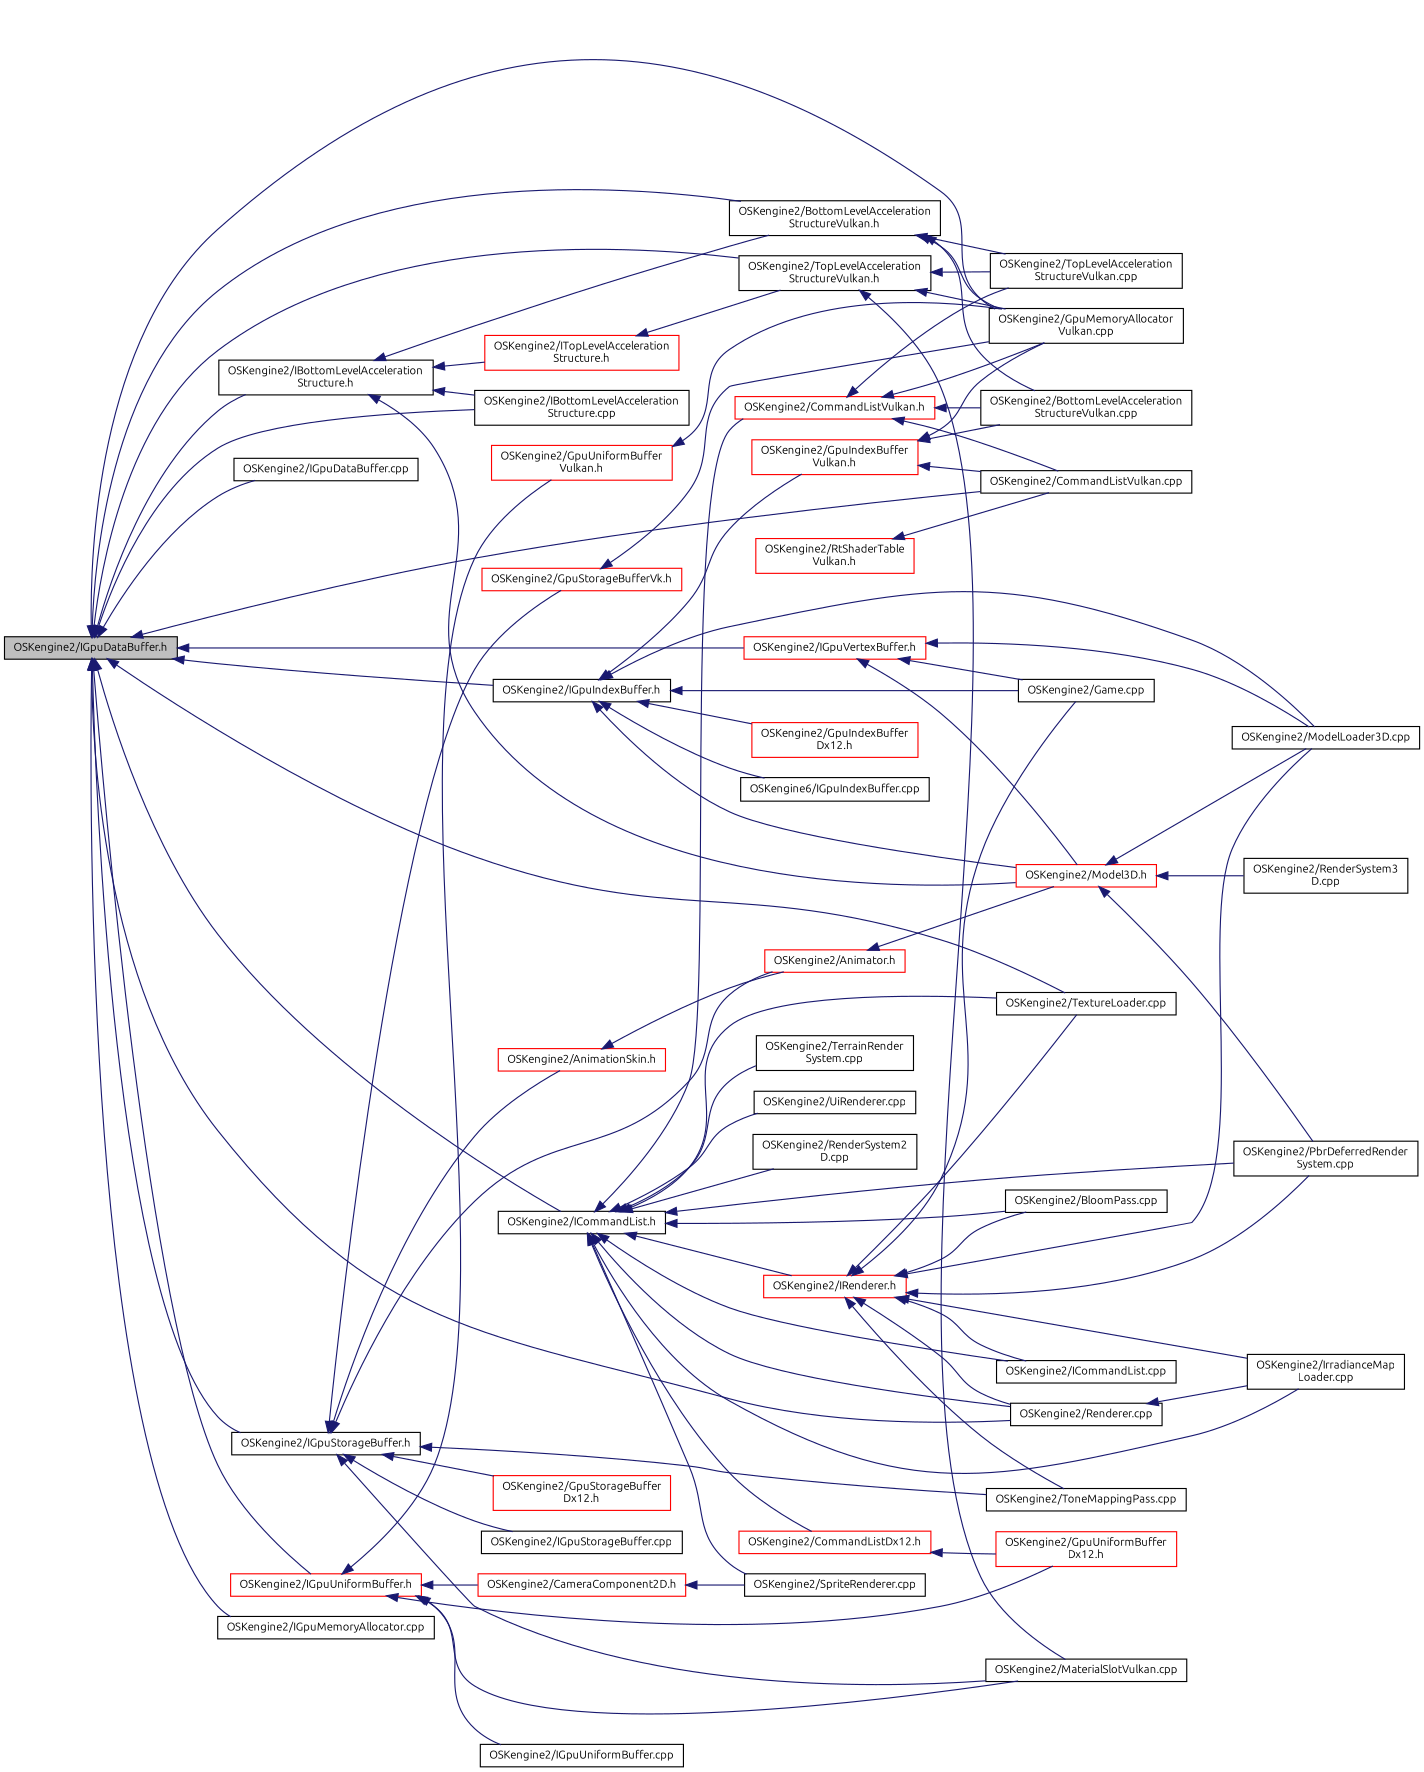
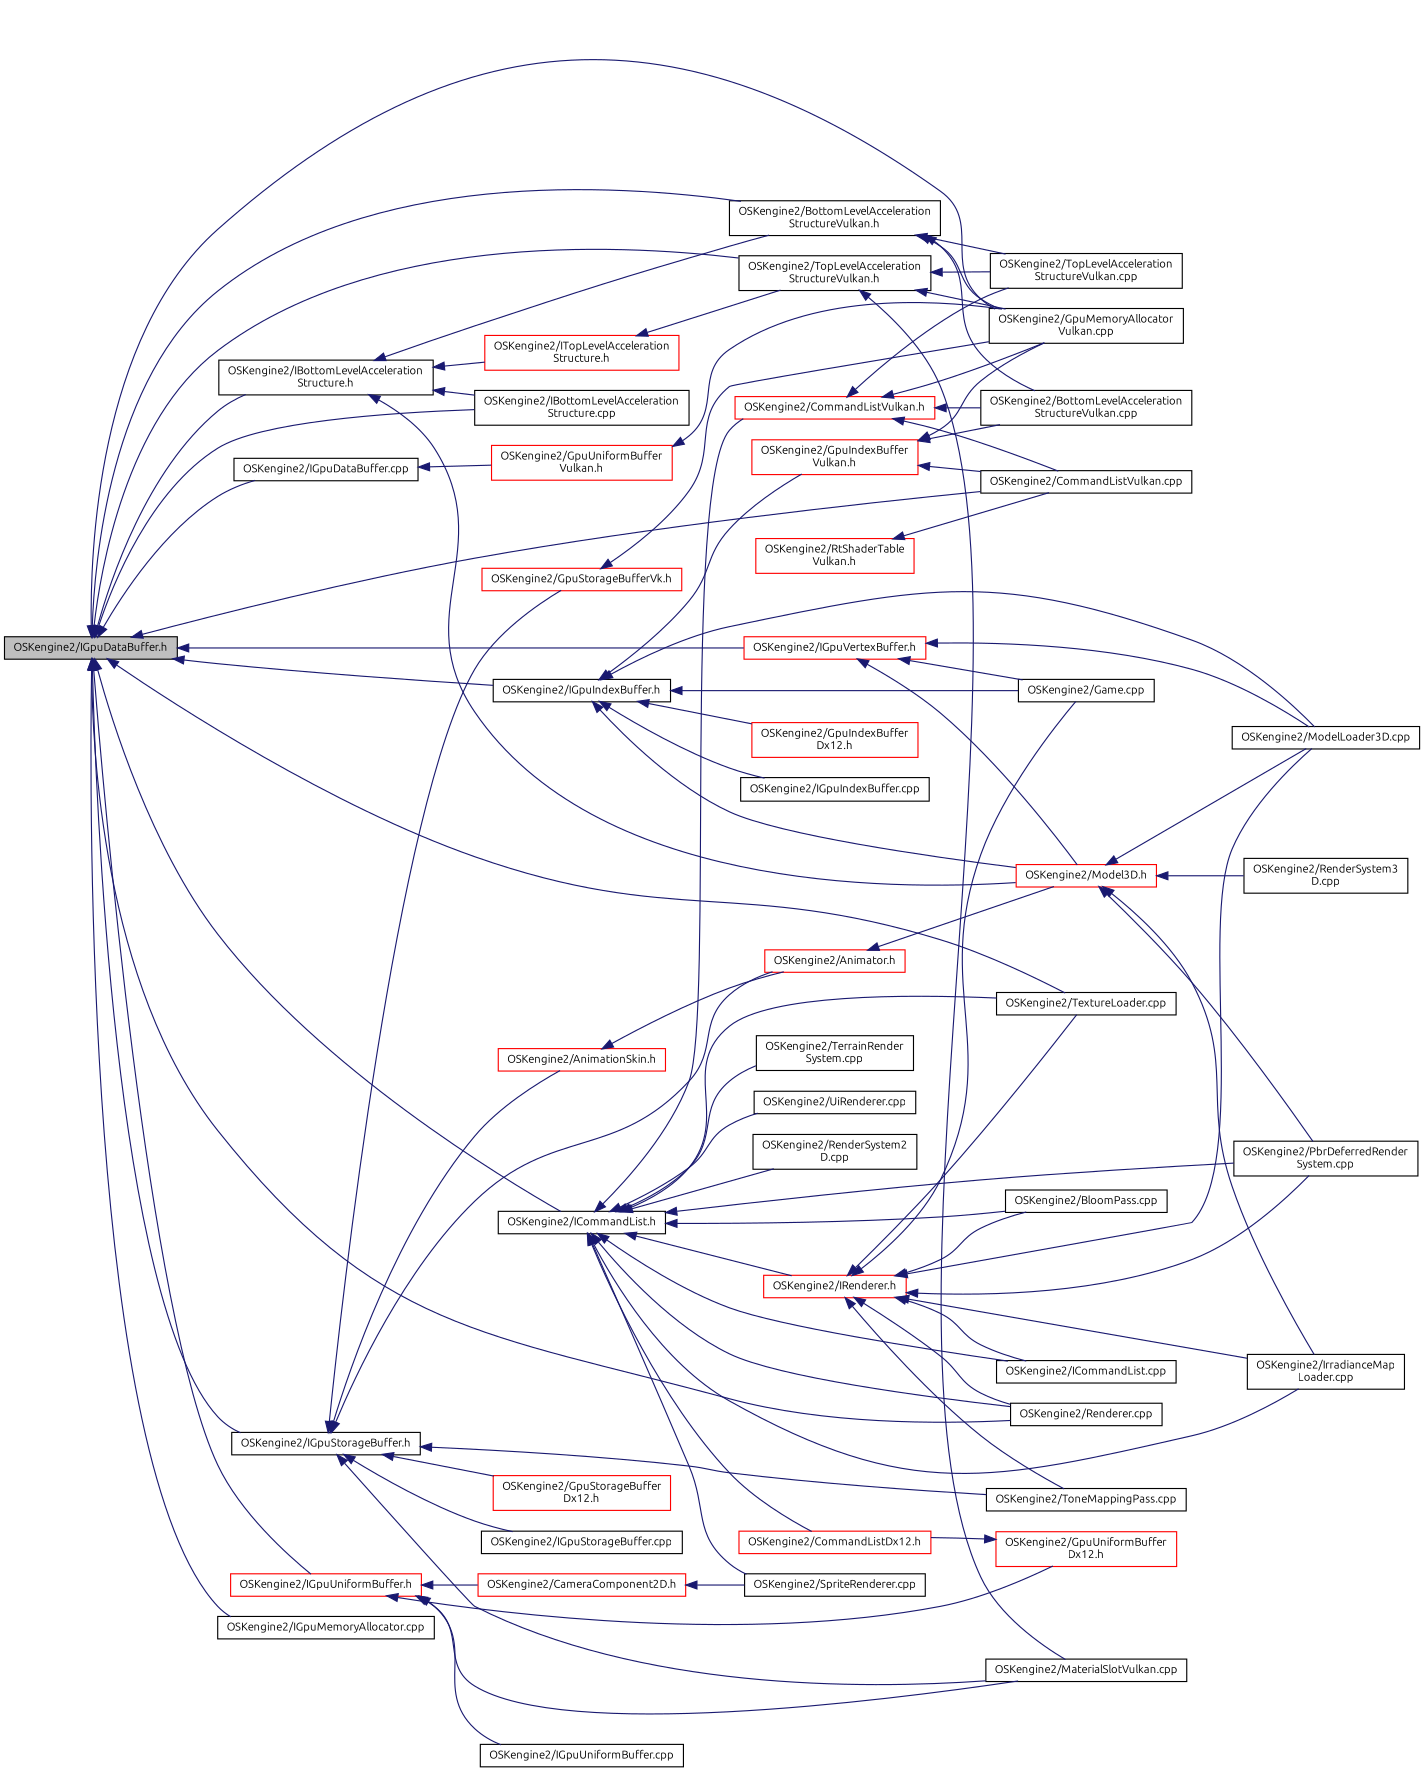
node "OSKengine6/IGpuIndexBuffer.cpp": label "OSKengine6/IGpuIndexBuffer.cpp" -> "OSKengine2/IGpuIndexBuffer.cpp"
edge "OSKengine2/GpuUniformBuffer Vulkan.h" -> "OSKengine2/IGpuUniformBuffer.h": now "OSKengine2/GpuUniformBuffer Vulkan.h" -> "OSKengine2/IGpuDataBuffer.cpp"
edge "OSKengine2/IrradianceMap Loader.cpp" -> "OSKengine2/Renderer.cpp": now "OSKengine2/IrradianceMap Loader.cpp" -> "OSKengine2/Model3D.h"
edge "OSKengine2/GpuUniformBuffer Dx12.h" -> "OSKengine2/CommandListDx12.h": reversed
